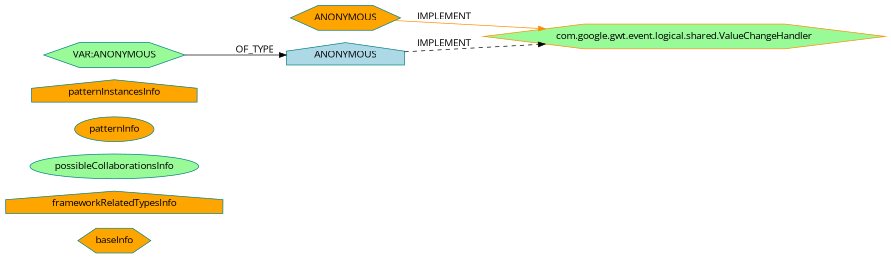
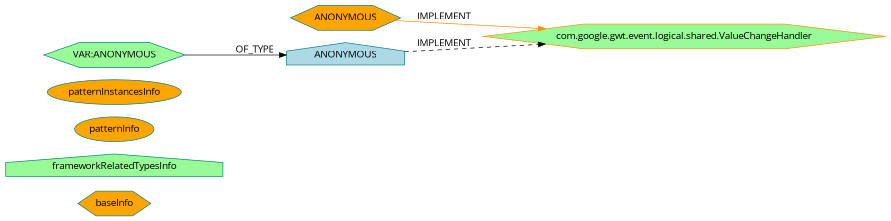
node "patternInstancesInfo": shape house -> ellipse
node "possibleCollaborationsInfo": removed
node "frameworkRelatedTypesInfo": fillcolor orange -> palegreen
